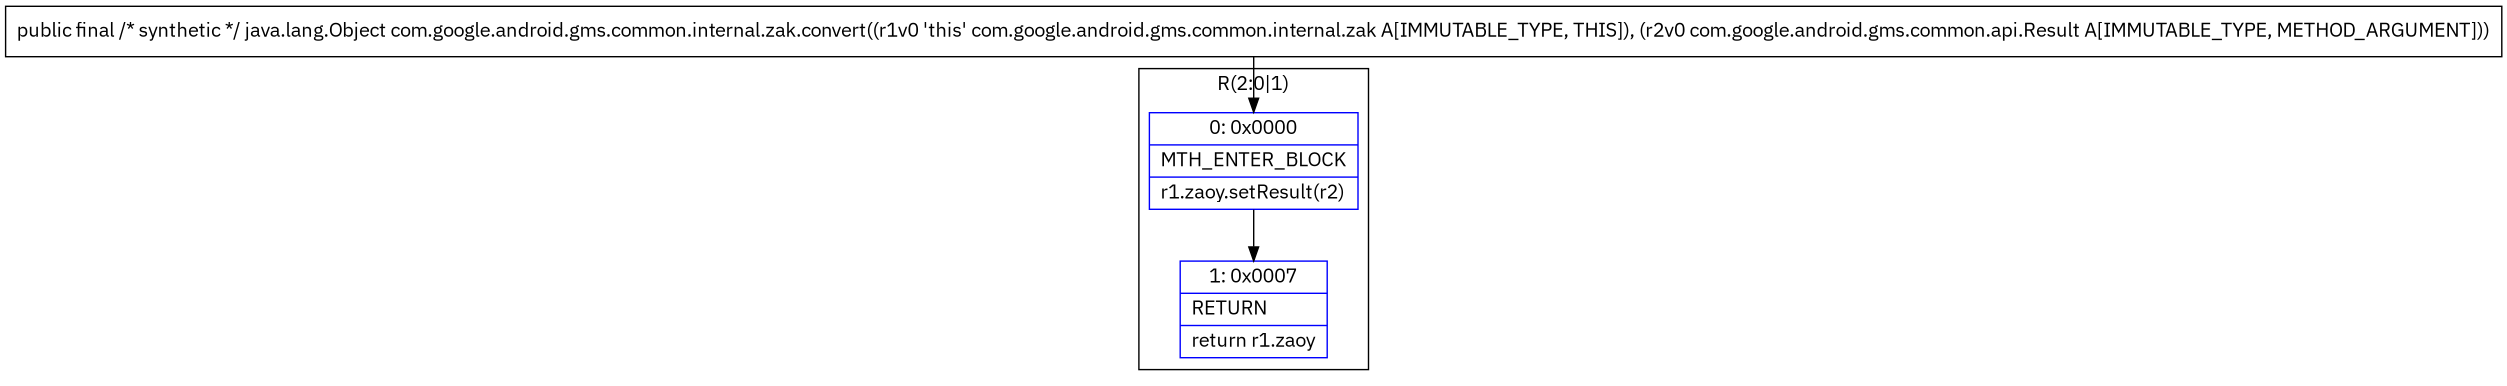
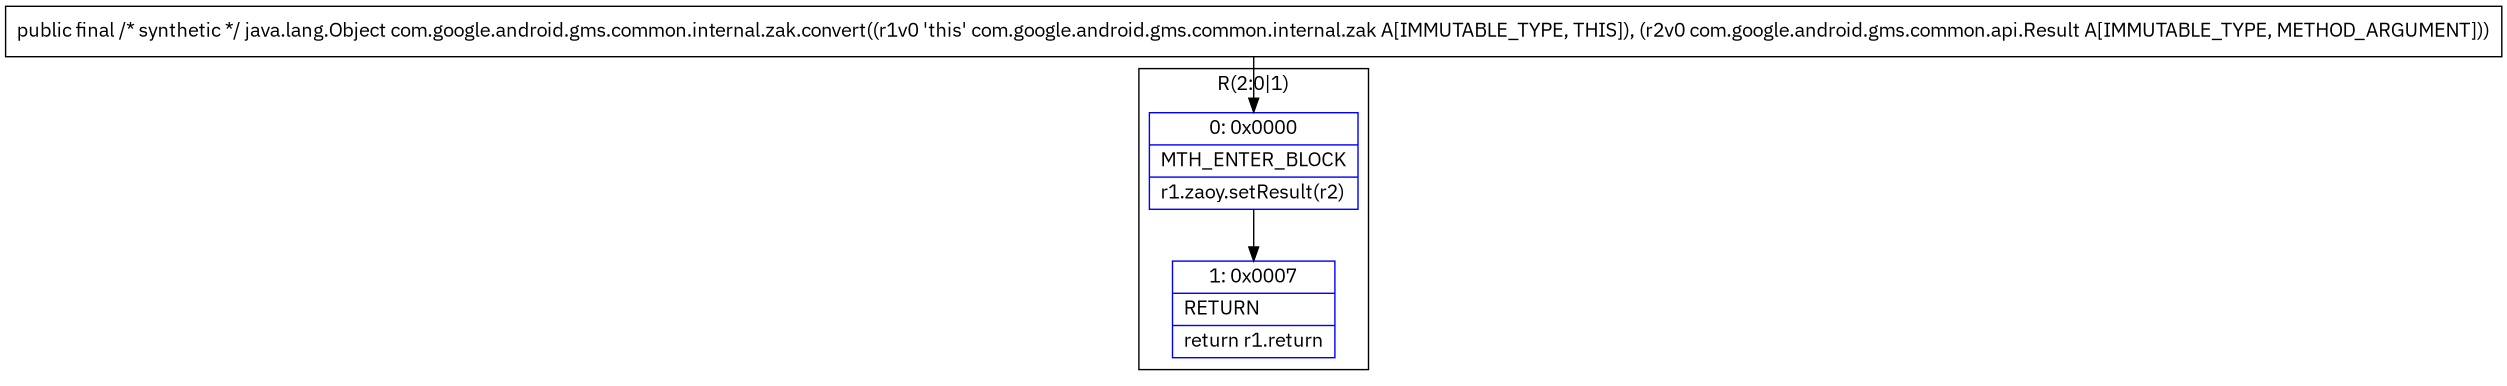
node "1: 0x0007": text "return r1.zaoy" -> "return r1.return"
